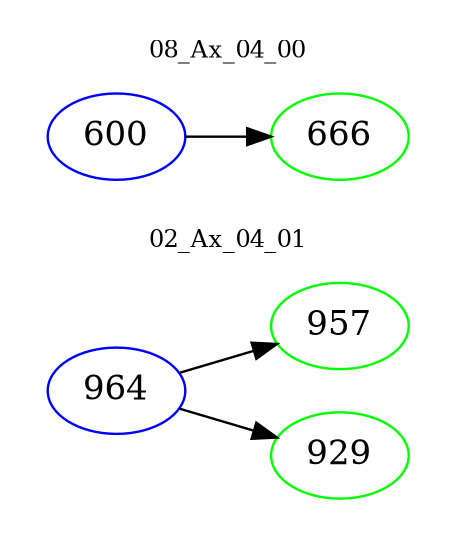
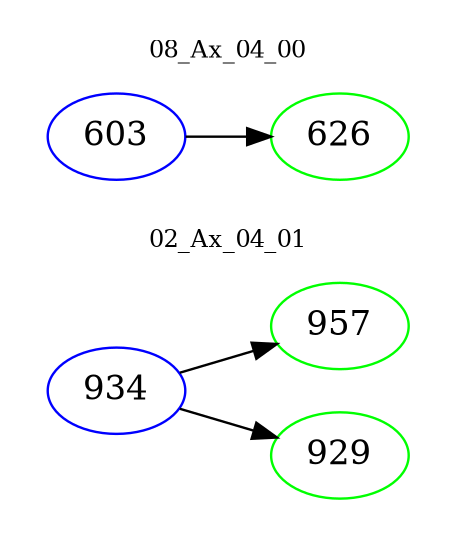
node "600": label "600" -> "603"
node "666": label "666" -> "626"
node "964": label "964" -> "934"
